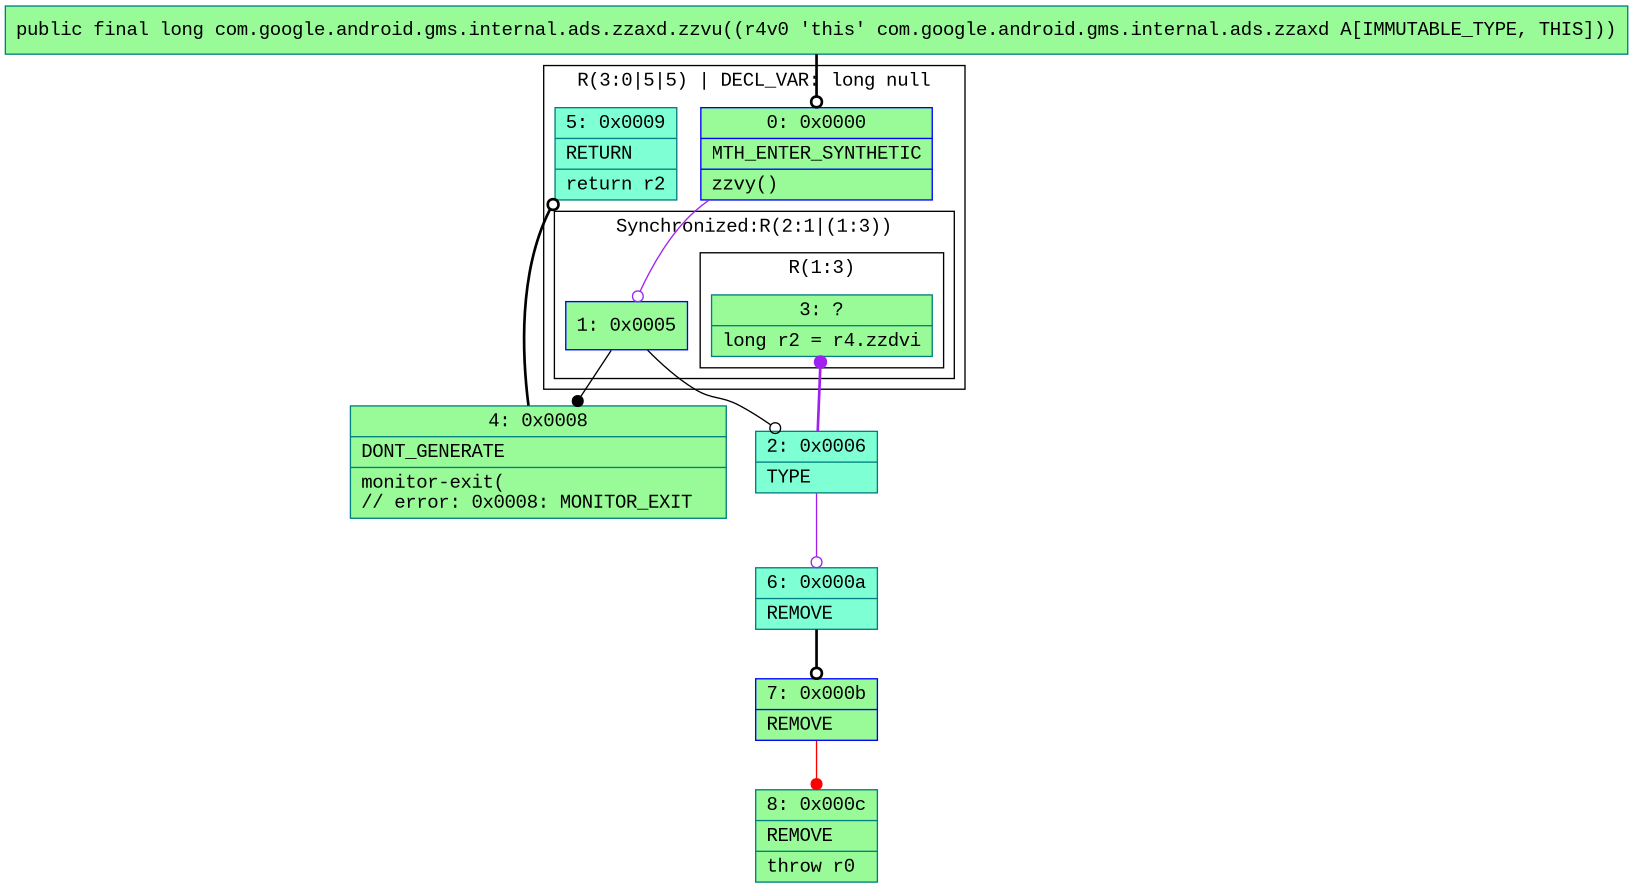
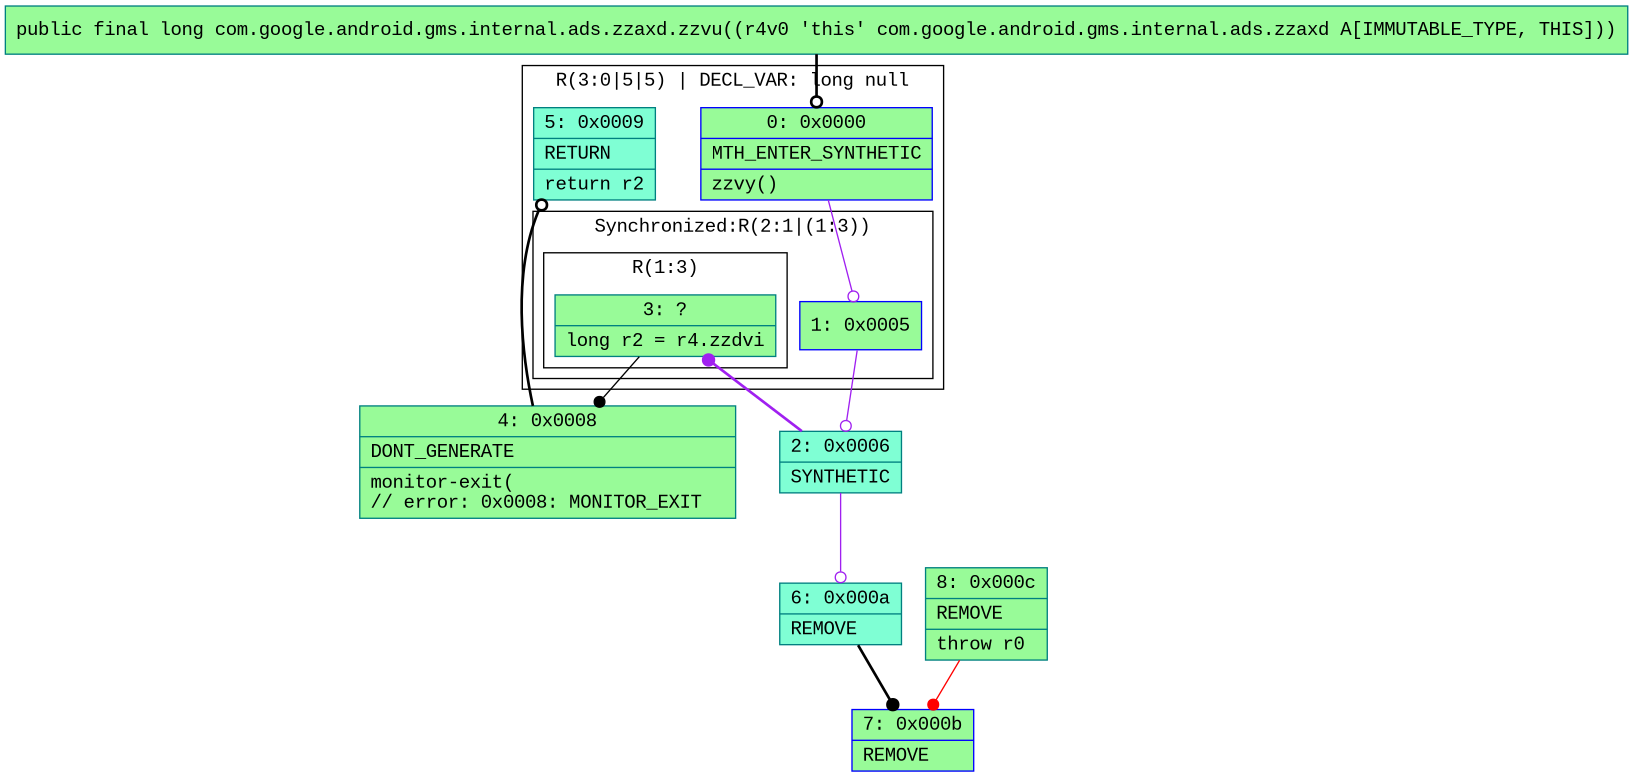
edge "1: 0x0005" -> "4: 0x0008": now "3: ?" -> "4: 0x0008"
edge "1: 0x0005" -> "2: 0x0006": color black -> purple
node "2: 0x0006": text "TYPE" -> "SYNTHETIC"
edge "6: 0x000a" -> "7: 0x000b": arrowhead odot -> dot
edge "7: 0x000b" -> "8: 0x000c": reversed
